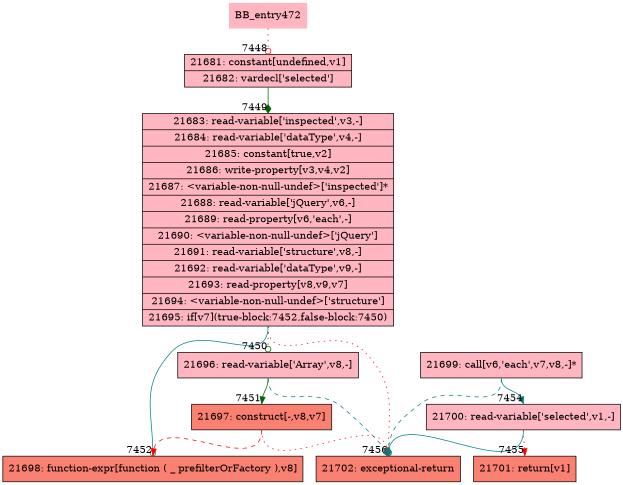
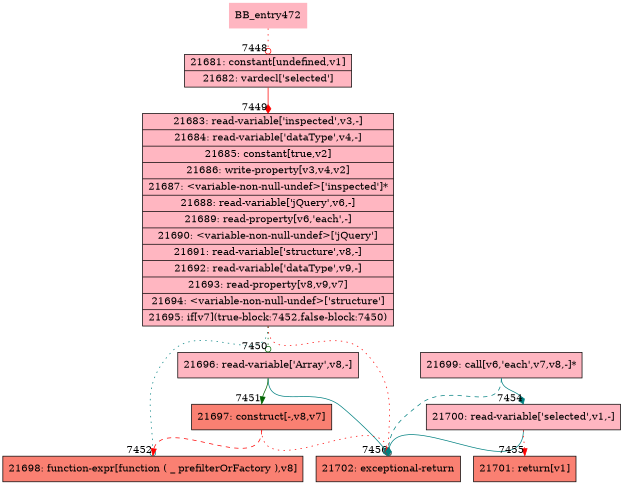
edge "21681: constant[undefined,v1]" -> "21683: read-variable['inspected',v3,-]": color darkgreen -> red
edge "21683: read-variable['inspected',v3,-]" -> "21698: function-expr[function ( _ prefilterOrFactory ),v8]": style solid -> dotted
edge "21699: call[v6,'each',v7,v8,-]*" -> "21700: read-variable['selected',v1,-]": arrowhead normal -> diamond
edge "21696: read-variable['Array',v8,-]" -> "21702: exceptional-return": style dashed -> solid
